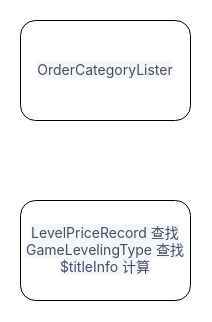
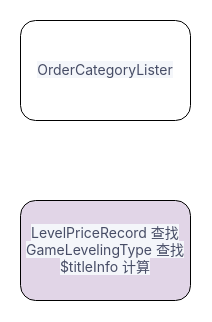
node "LevelPriceRecord 查找GameLevelingType 查找$titleInfo 计算": fillcolor #ffffff -> #e1d5e7
